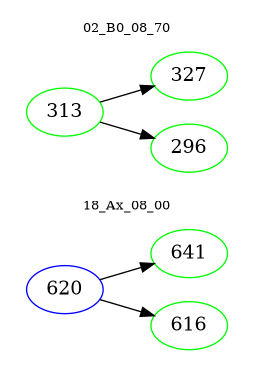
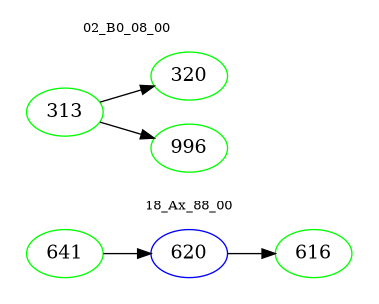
cluster "02_B0_08_70": label "02_B0_08_70" -> "02_B0_08_00"
node "327": label "327" -> "320"
node "296": label "296" -> "996"
cluster "18_Ax_08_00": label "18_Ax_08_00" -> "18_Ax_88_00"
edge "620" -> "641": reversed
